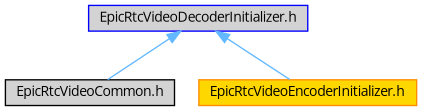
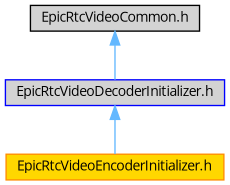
edge "EpicRtcVideoCommon.h" -> "EpicRtcVideoDecoderInitializer.h": reversed
